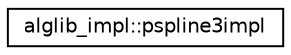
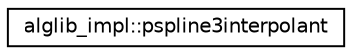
node "alglib_impl::pspline3impl": label "alglib_impl::pspline3impl" -> "alglib_impl::pspline3interpolant"
